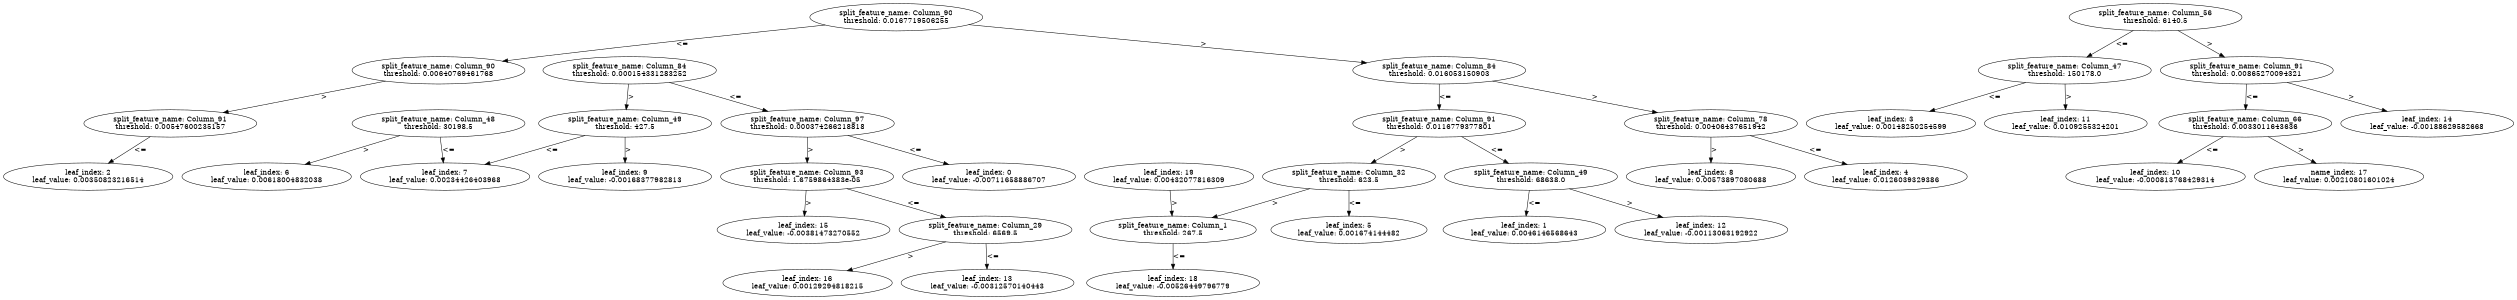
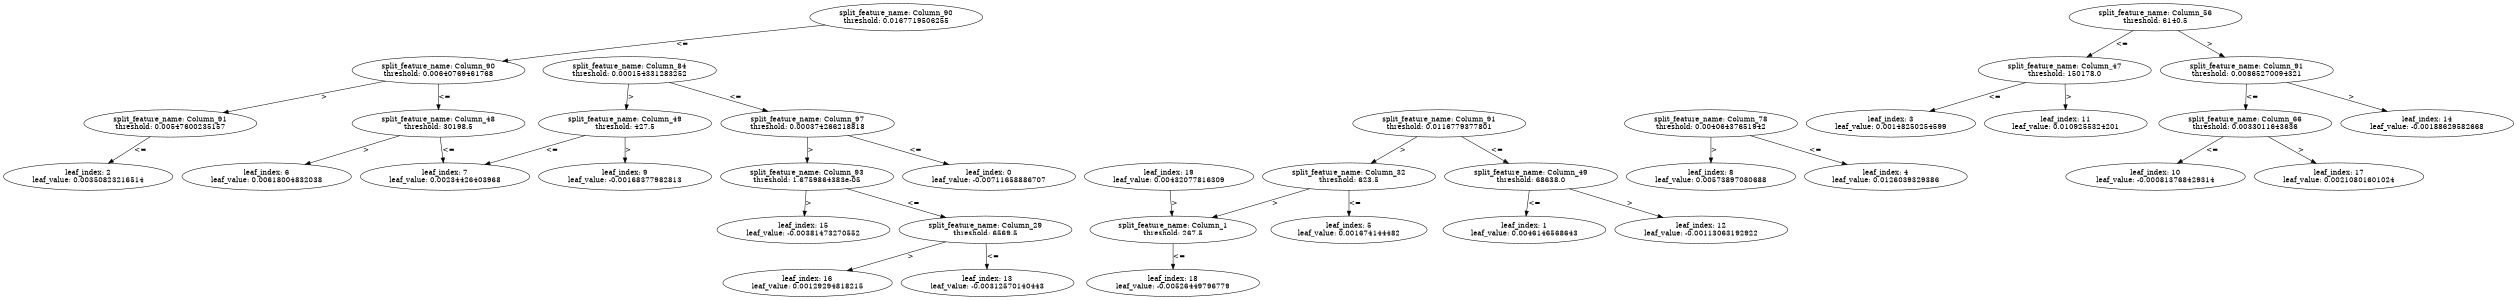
node "split_feature_name: Column_84 threshold: 0.016053150903": removed
edge "split_feature_name: Column_90 threshold: 0.00640769461768" -> "split_feature_name: Column_48 threshold: 30198.5": added, label "<="
node "name_index: 17 leaf_value: 0.00210801601024": label "name_index: 17 leaf_value: 0.00210801601024" -> "leaf_index: 17 leaf_value: 0.00210801601024"
